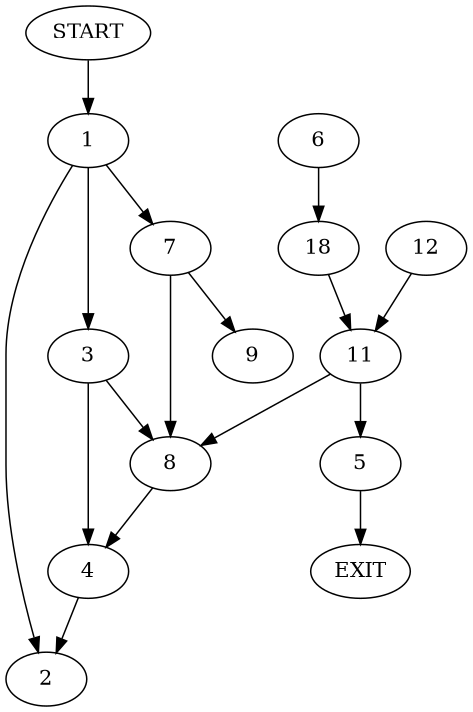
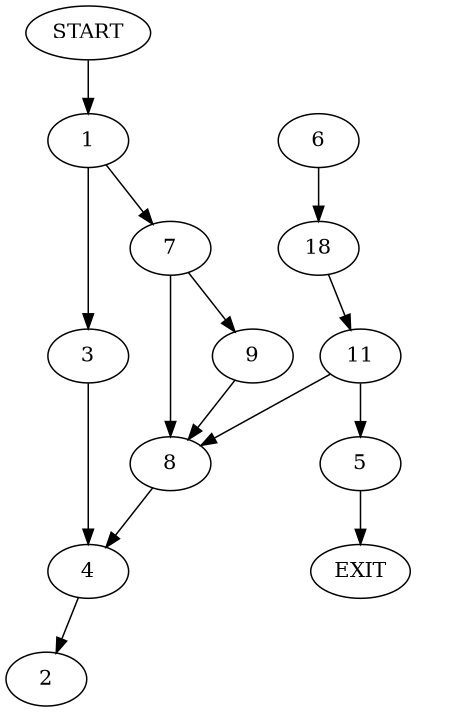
node "12": removed
edge "1" -> "2": removed
edge "3" -> "8": now "9" -> "8"
